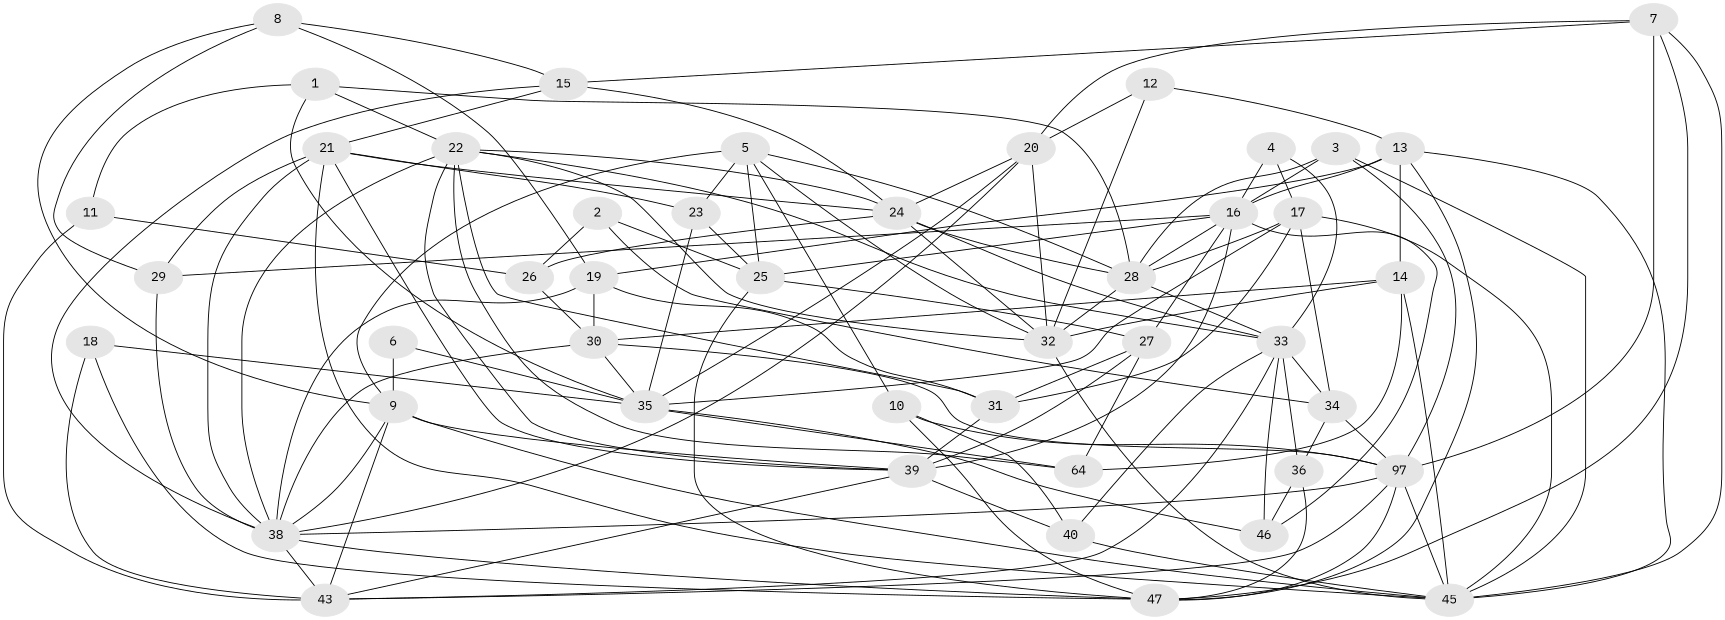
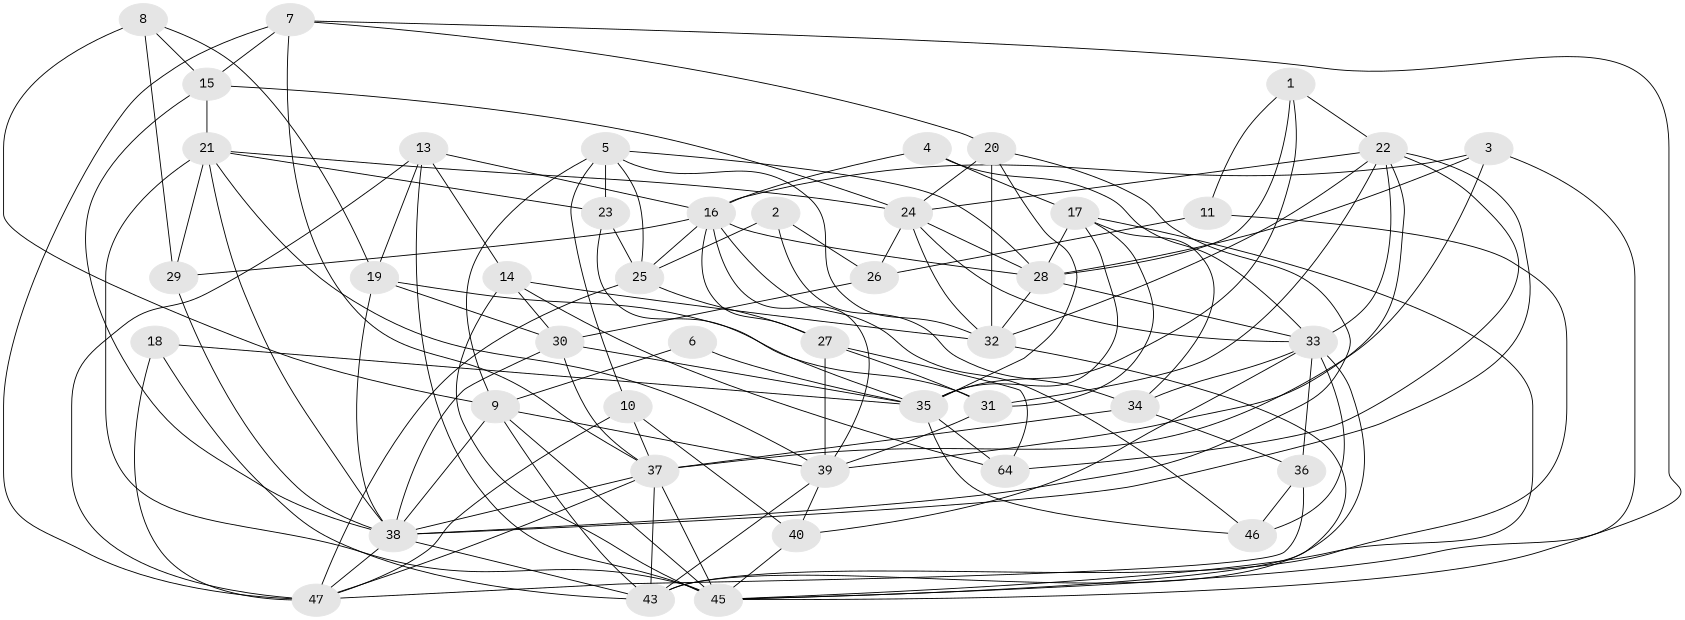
node "12": removed
node "97": label "97" -> "37"
